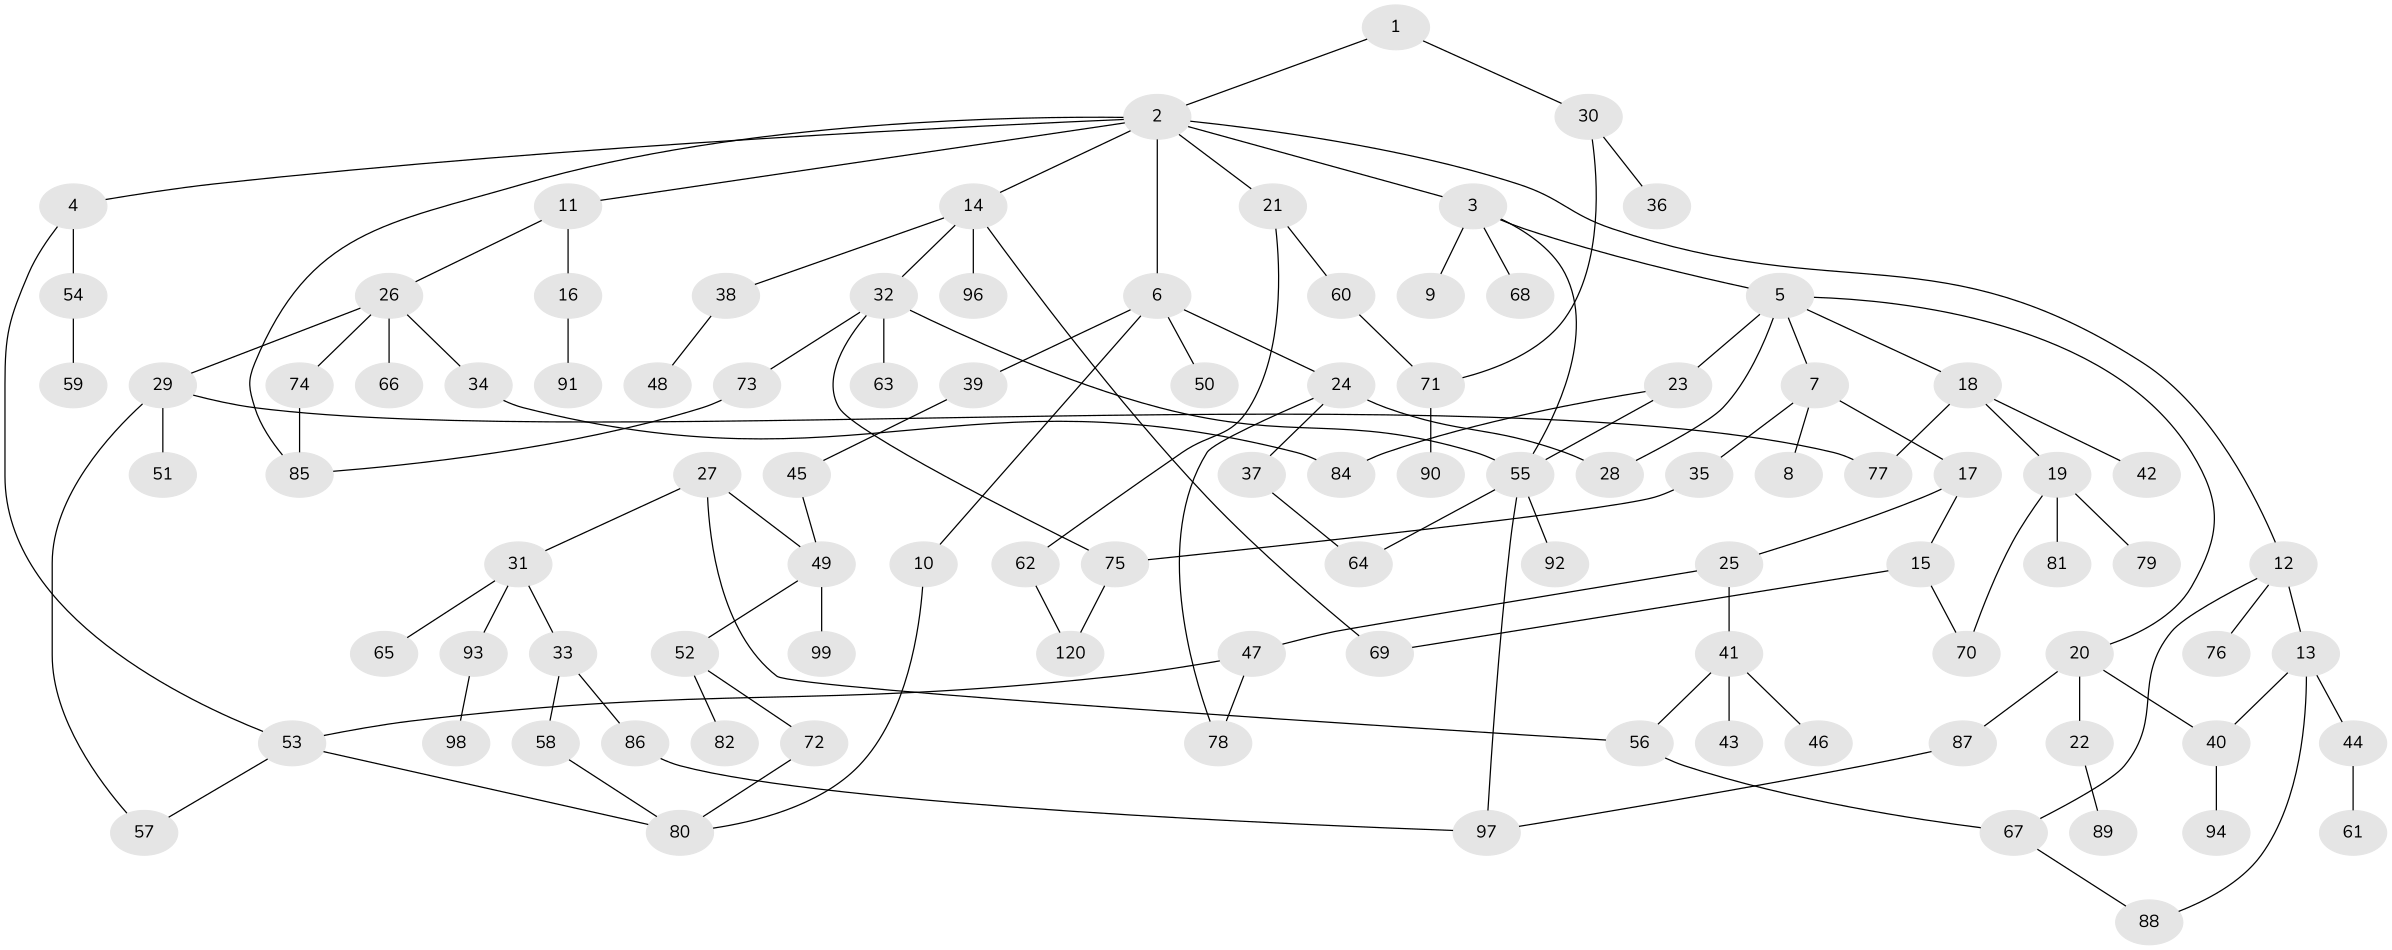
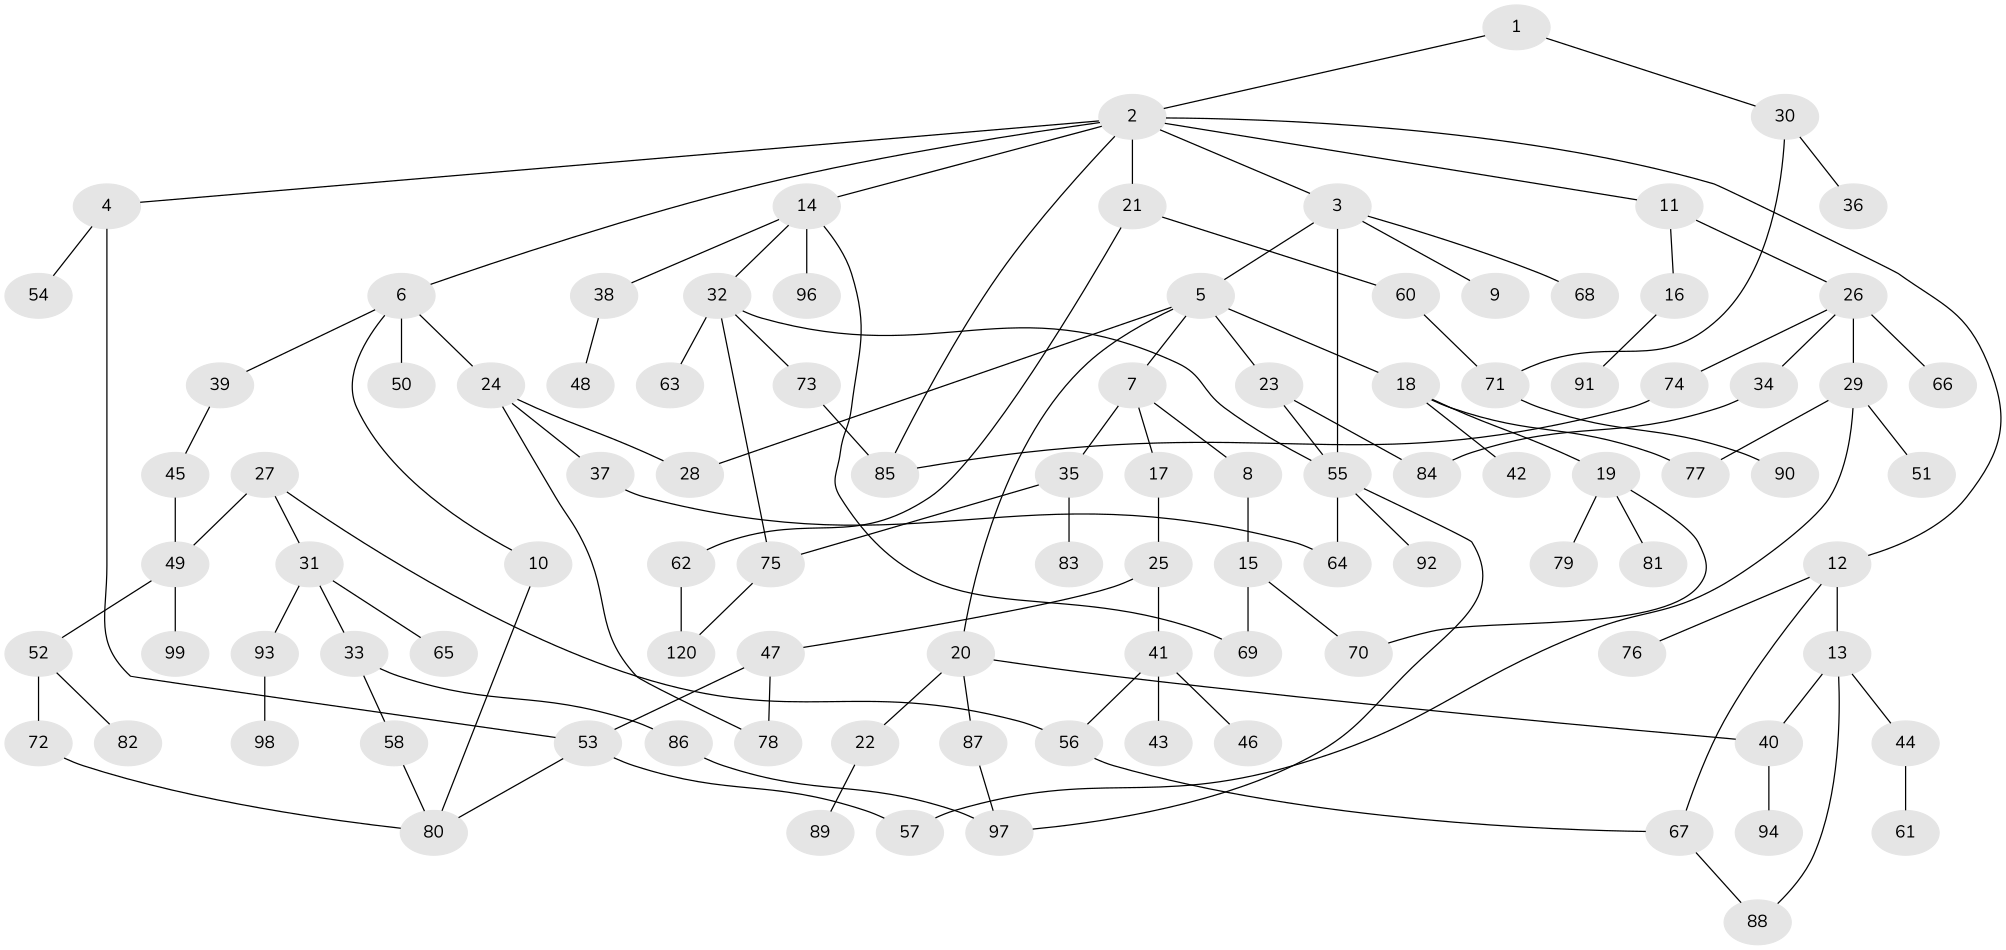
node "59": removed
edge "17" -- "15": now "8" -- "15"
node "83": added
